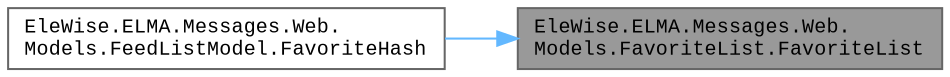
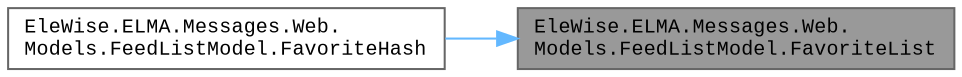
node "EleWise.ELMA.Messages.Web. Models.FavoriteList.FavoriteList": label "EleWise.ELMA.Messages.Web. Models.FavoriteList.FavoriteList" -> "EleWise.ELMA.Messages.Web. Models.FeedListModel.FavoriteList"
